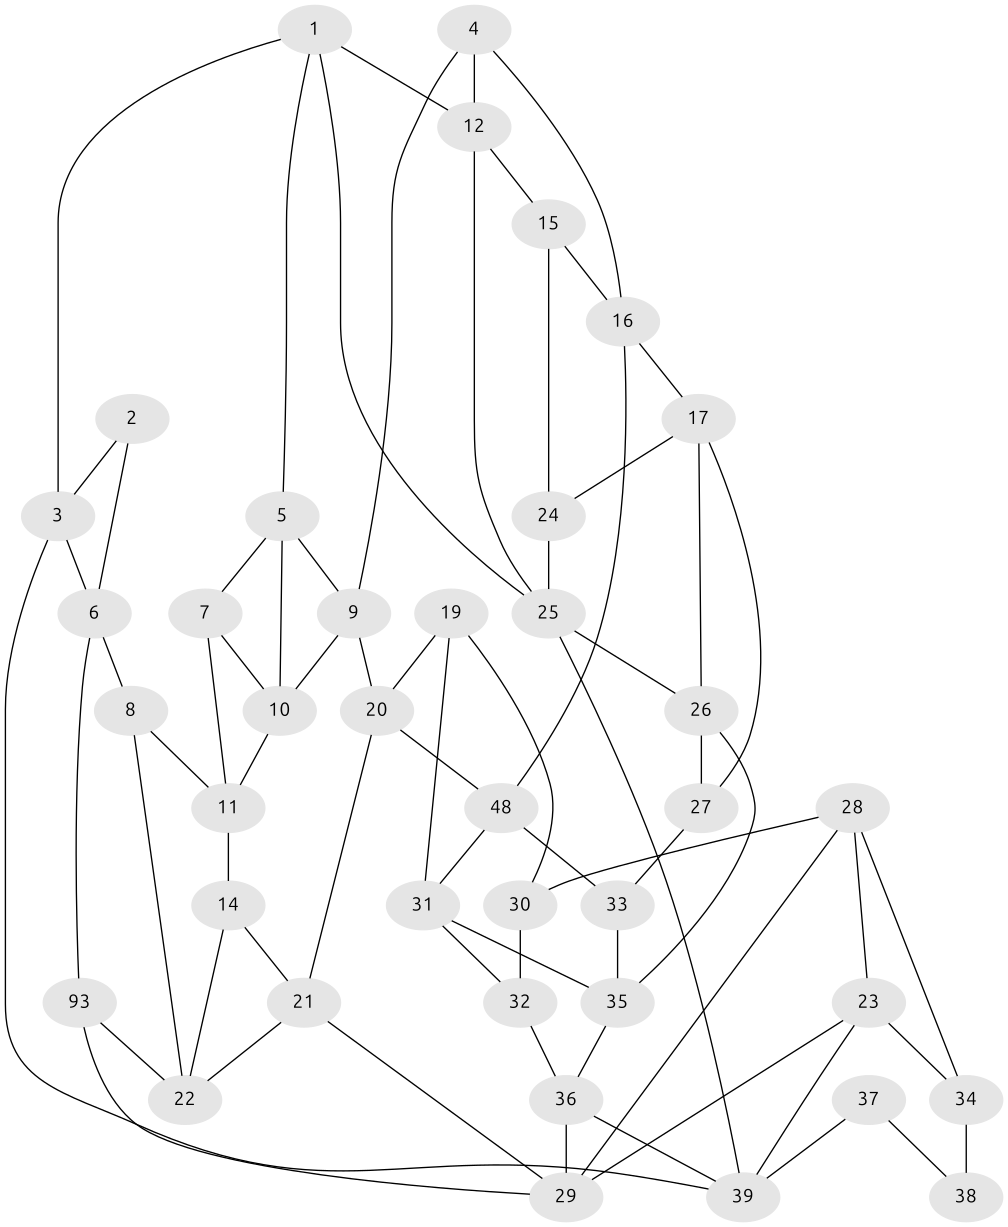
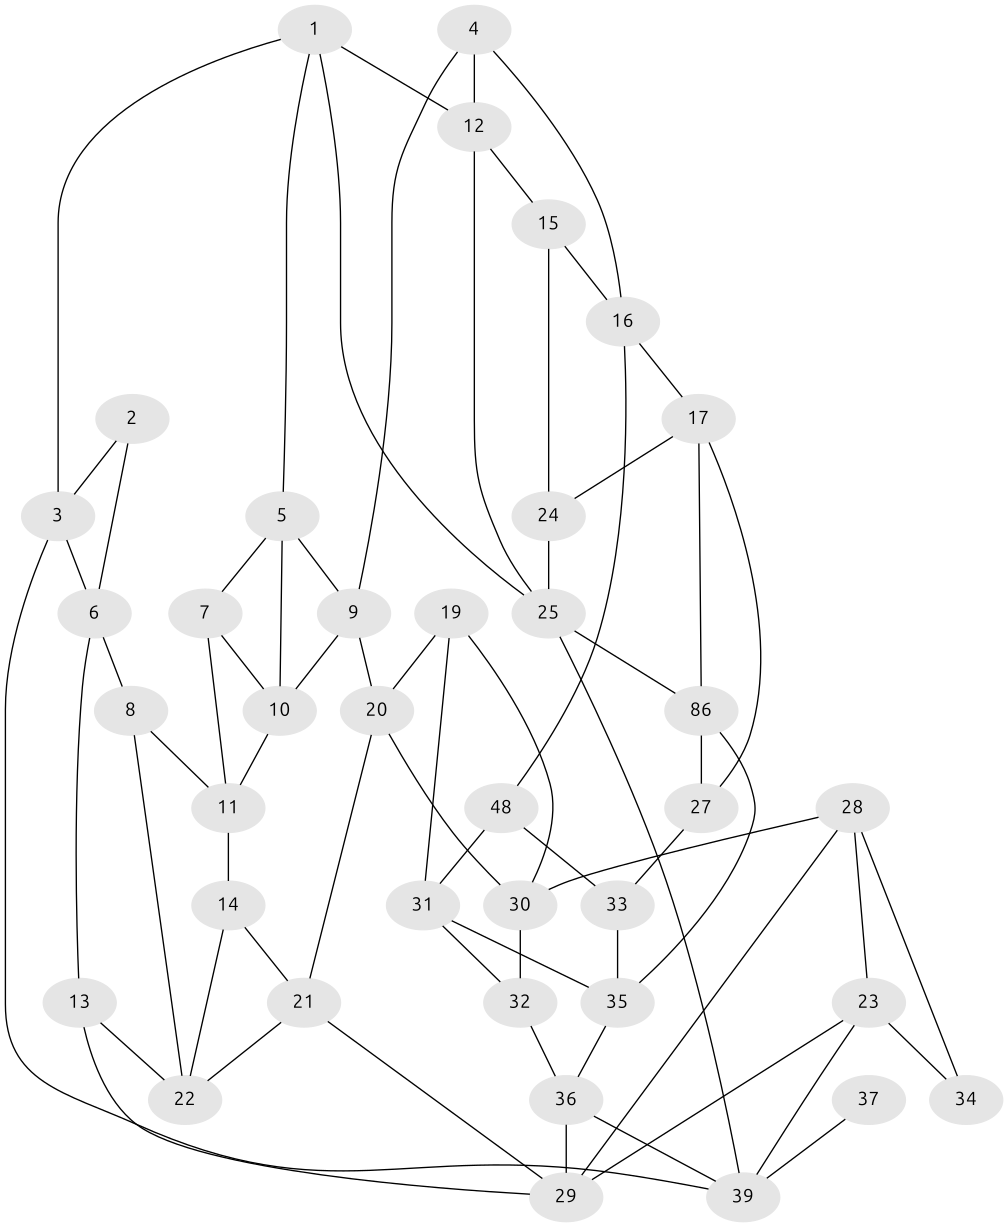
node "26": label "26" -> "86"
edge "20" -- "48": now "20" -- "30"
node "93": label "93" -> "13"
node "38": removed
